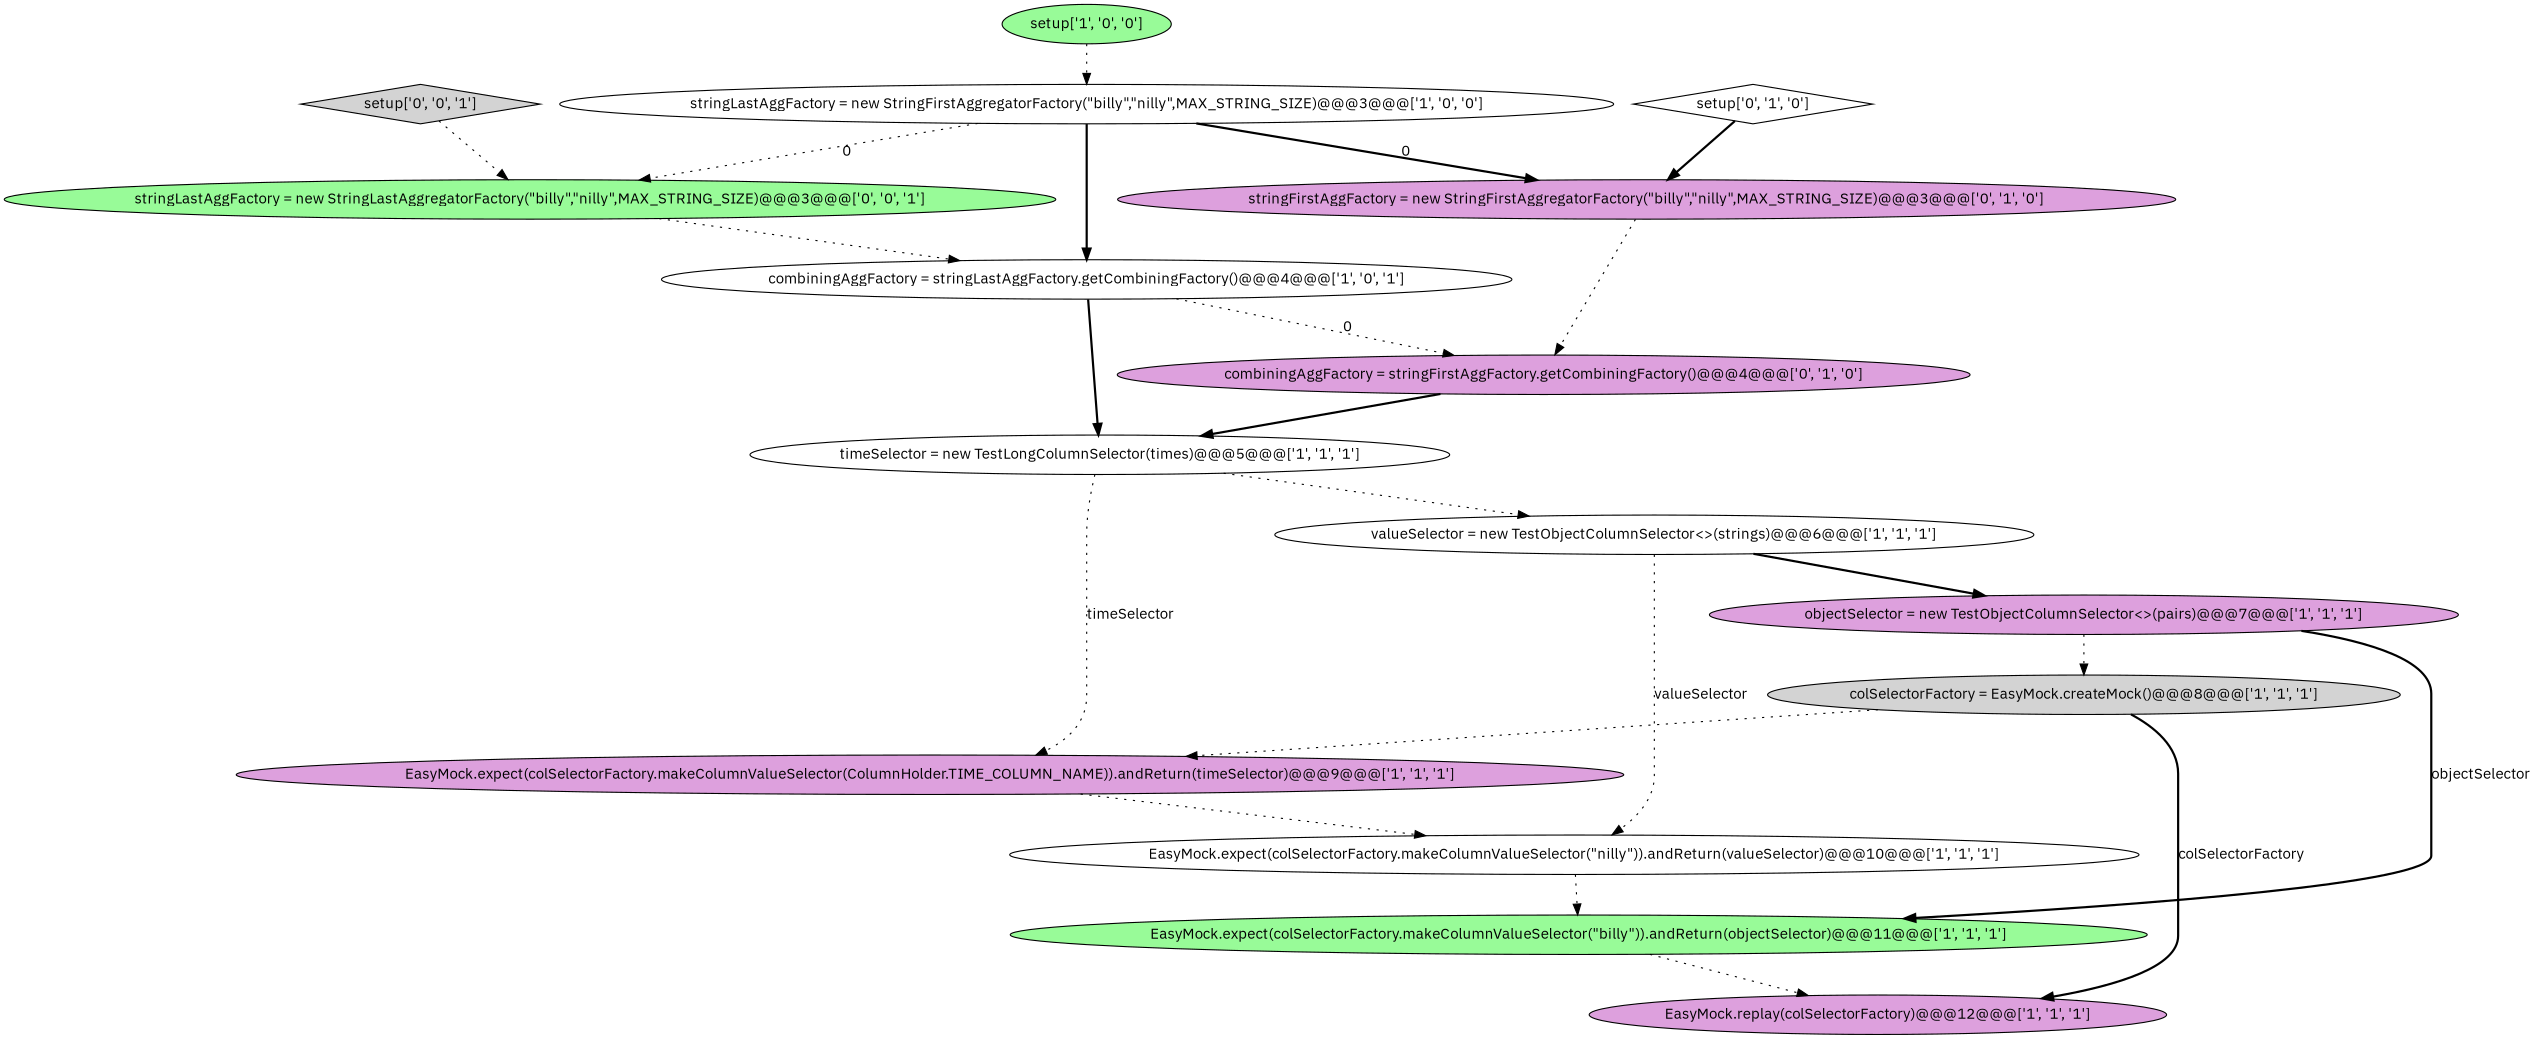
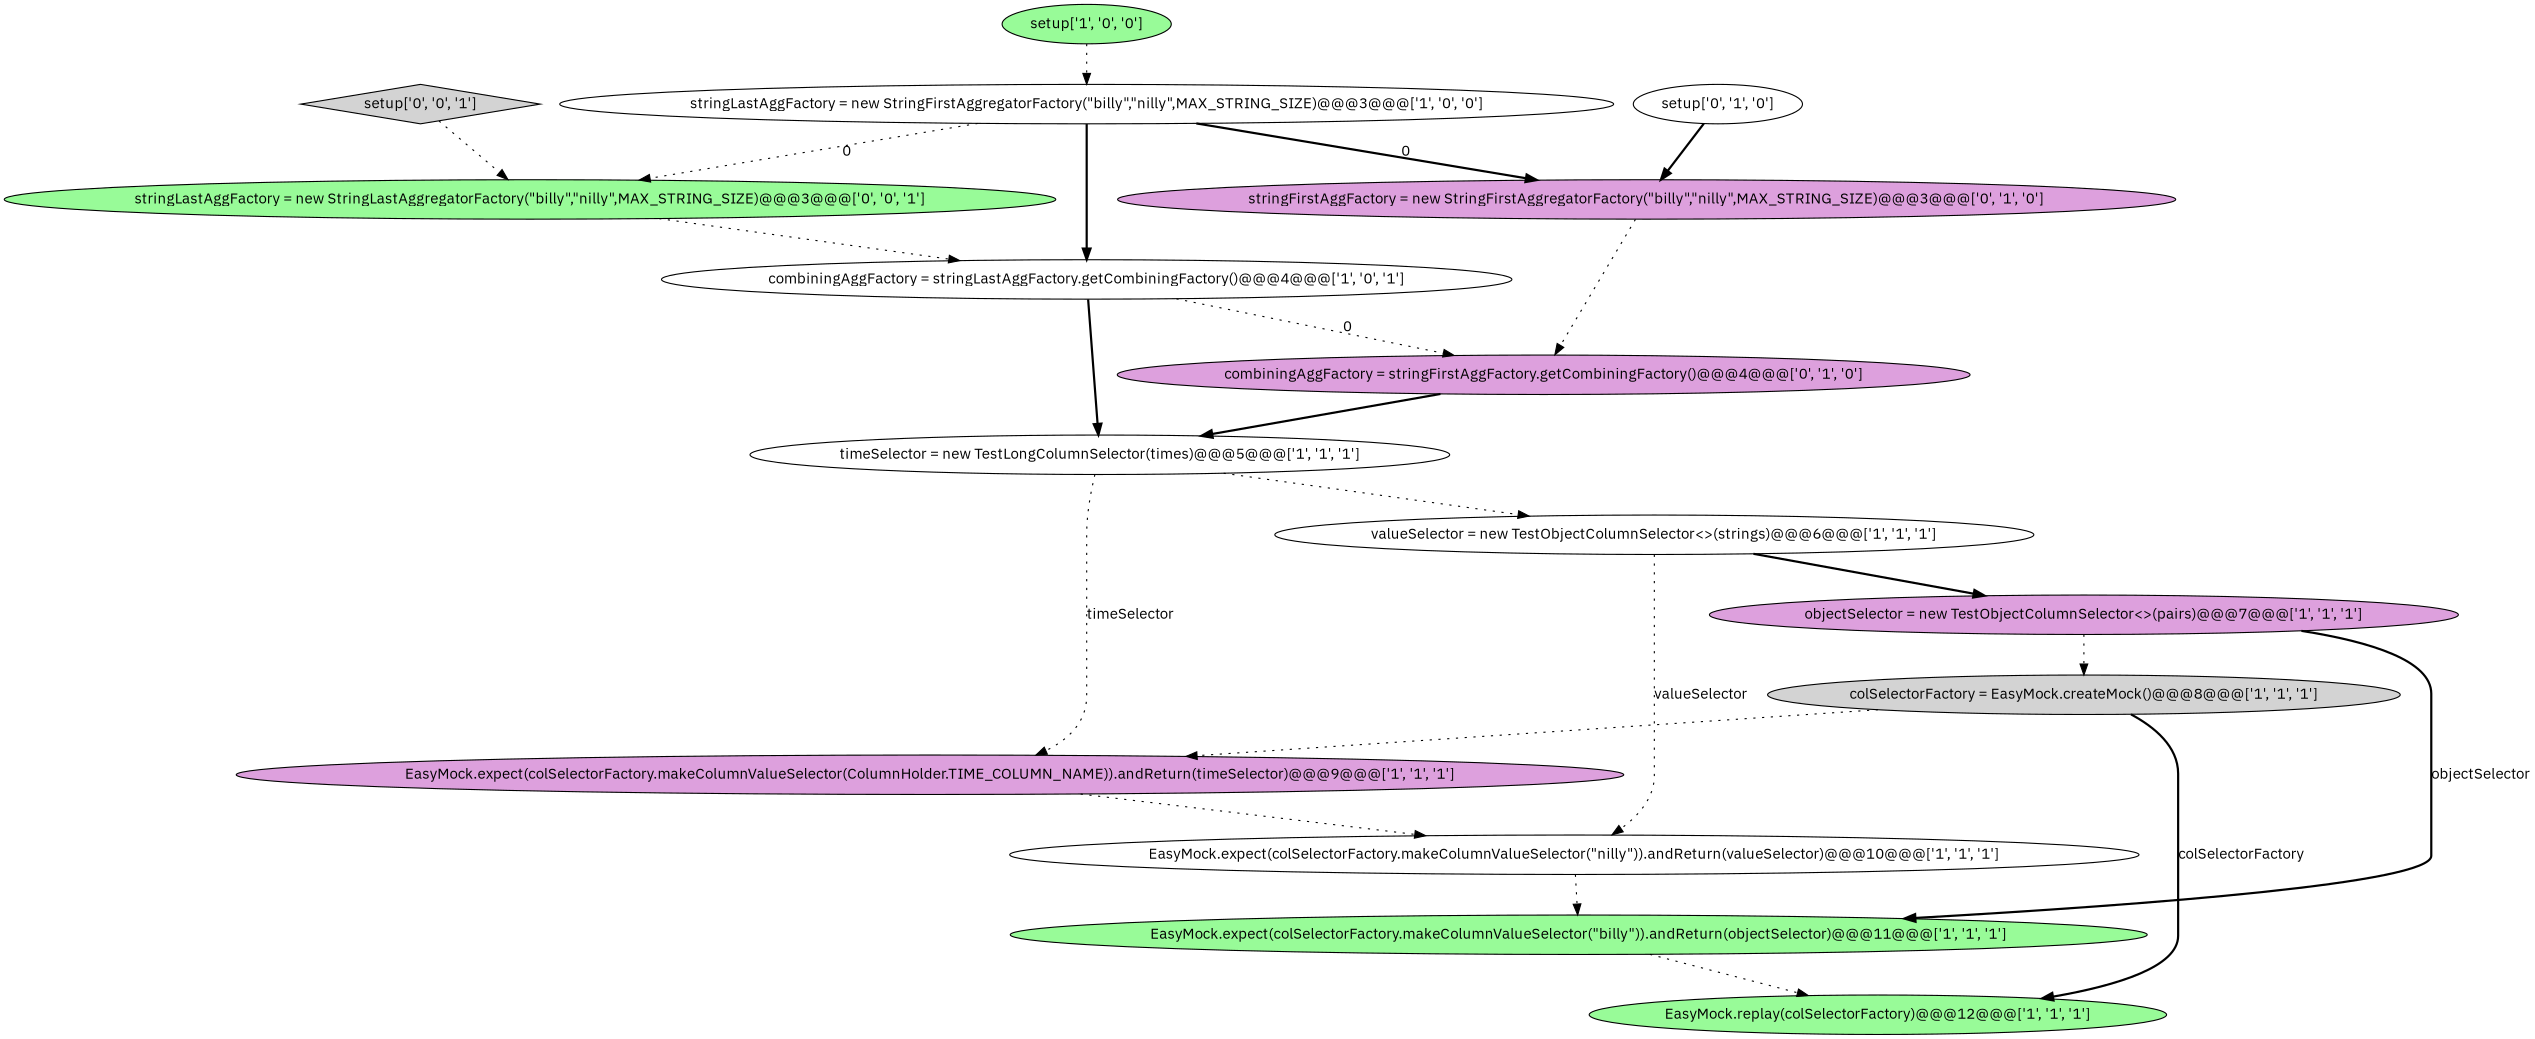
node "setup['0', '1', '0']": shape diamond -> ellipse
node "EasyMock.replay(colSelectorFactory)@@@12@@@['1', '1', '1']": fillcolor plum -> palegreen
